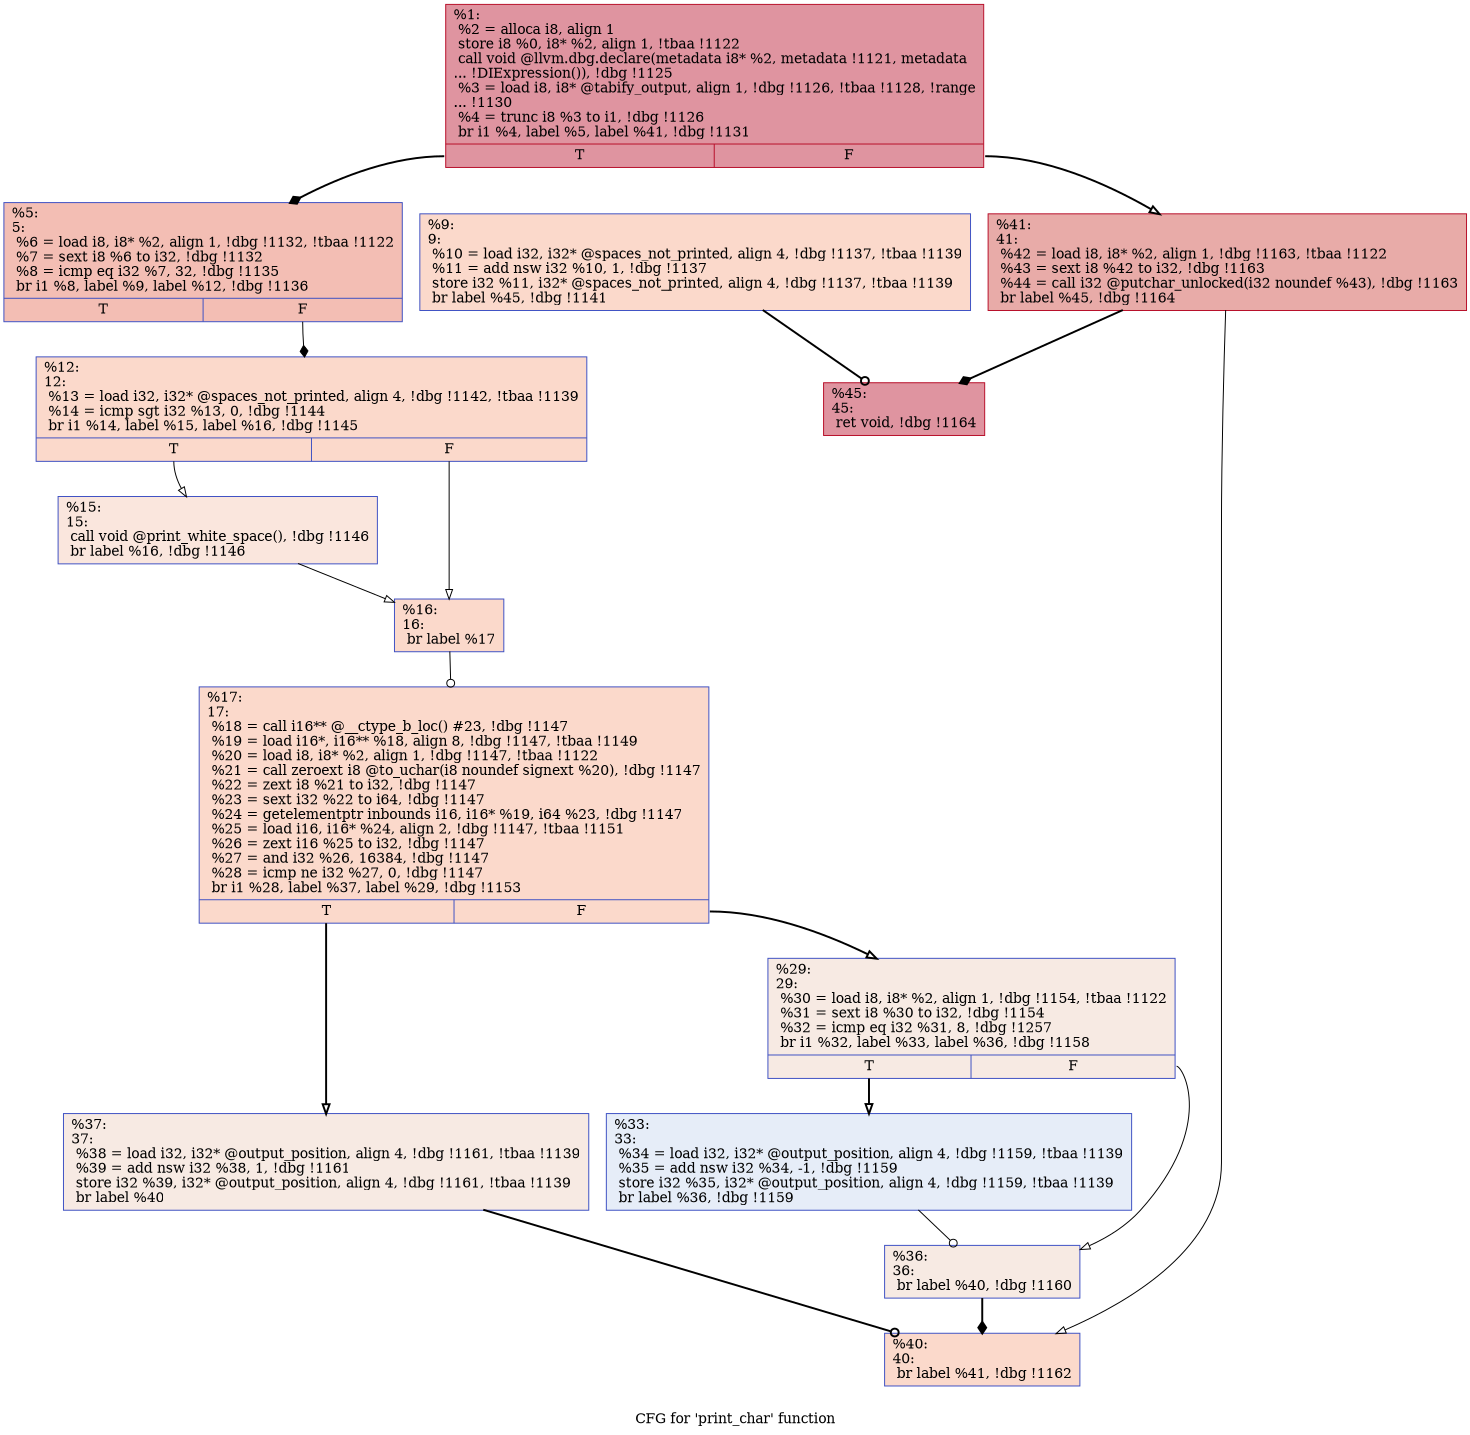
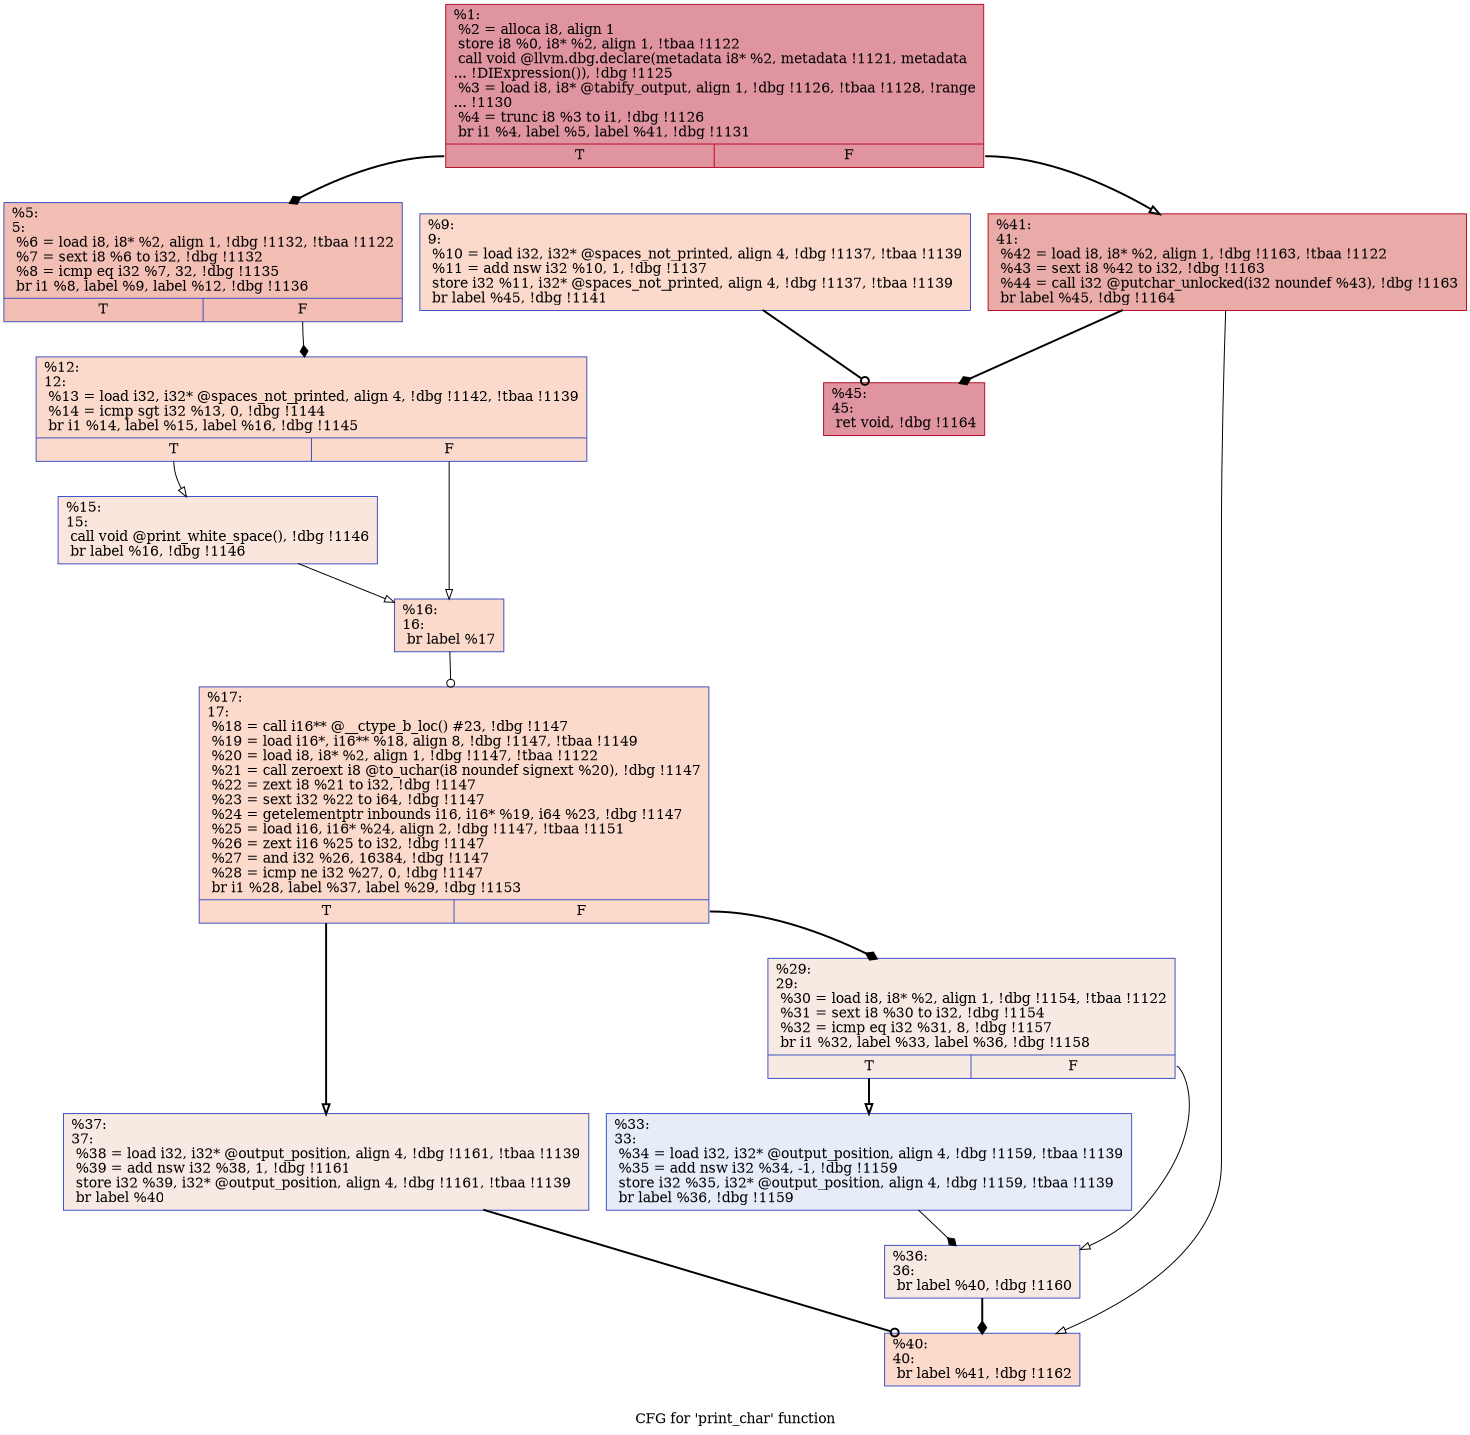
edge "%17:" -> "%29:": arrowhead onormal -> diamond
node "%29:": text "%32 = icmp eq i32 %31, 8, !dbg !1257" -> "%32 = icmp eq i32 %31, 8, !dbg !1157"
edge "%33:" -> "%36:": arrowhead odot -> diamond
